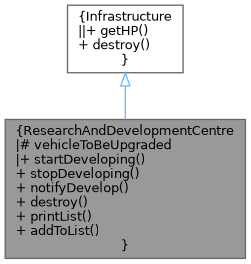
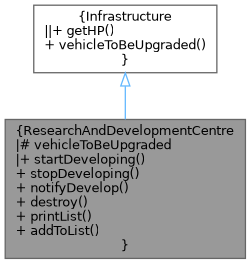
node "{Infrastructure ||+ getHP() + destroy() }": label "{Infrastructure ||+ getHP() + destroy() }" -> "{Infrastructure ||+ getHP() + vehicleToBeUpgraded() }"
